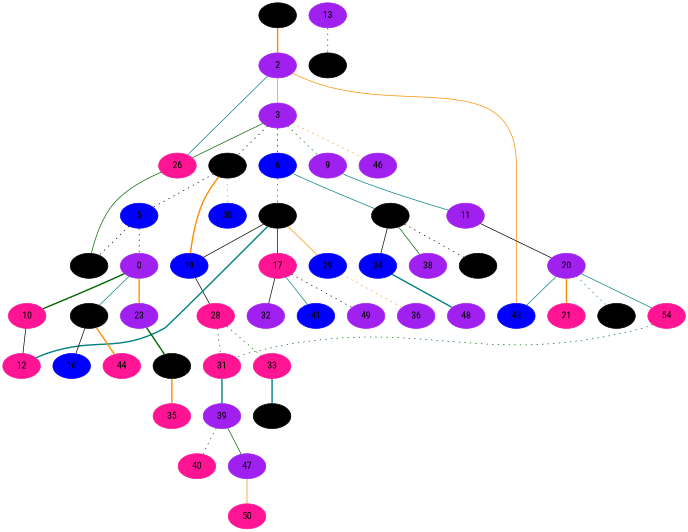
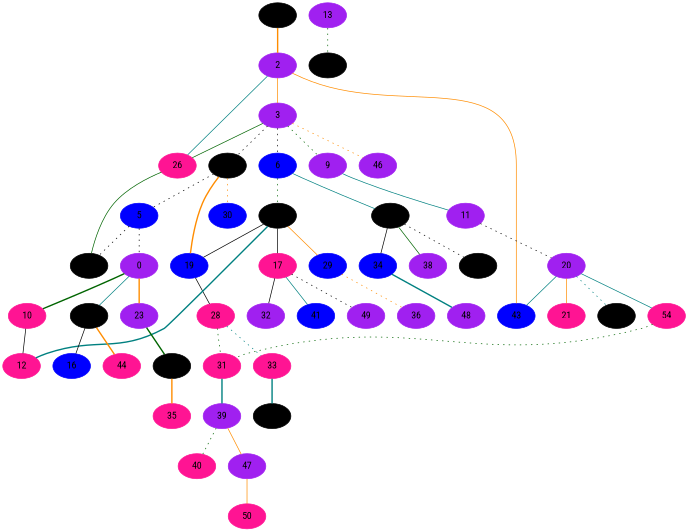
edge "11" -- "20": style solid -> dotted
edge "20" -- "21": style bold -> solid
edge "28" -- "33": color darkgreen -> teal
edge "39" -- "47": color darkgreen -> darkorange
